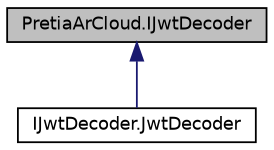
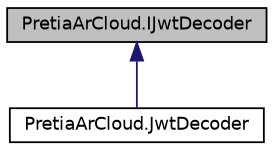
node "IJwtDecoder.JwtDecoder": label "IJwtDecoder.JwtDecoder" -> "PretiaArCloud.JwtDecoder"
